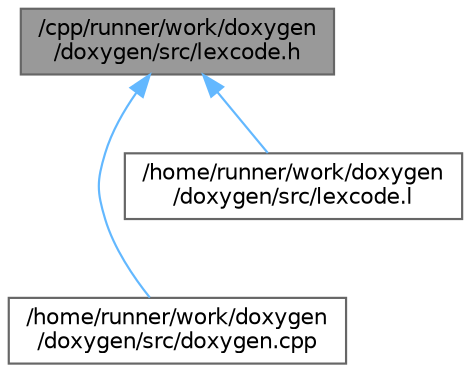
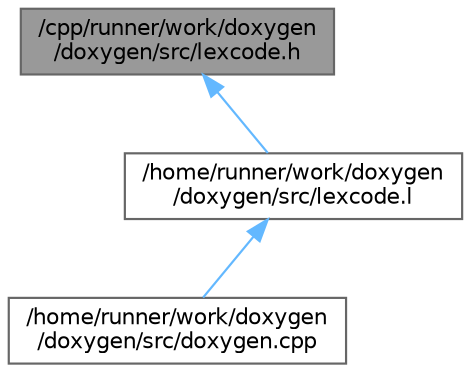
edge "/home/runner/work/doxygen /doxygen/src/doxygen.cpp" -> "/cpp/runner/work/doxygen /doxygen/src/lexcode.h": now "/home/runner/work/doxygen /doxygen/src/doxygen.cpp" -> "/home/runner/work/doxygen /doxygen/src/lexcode.l"
